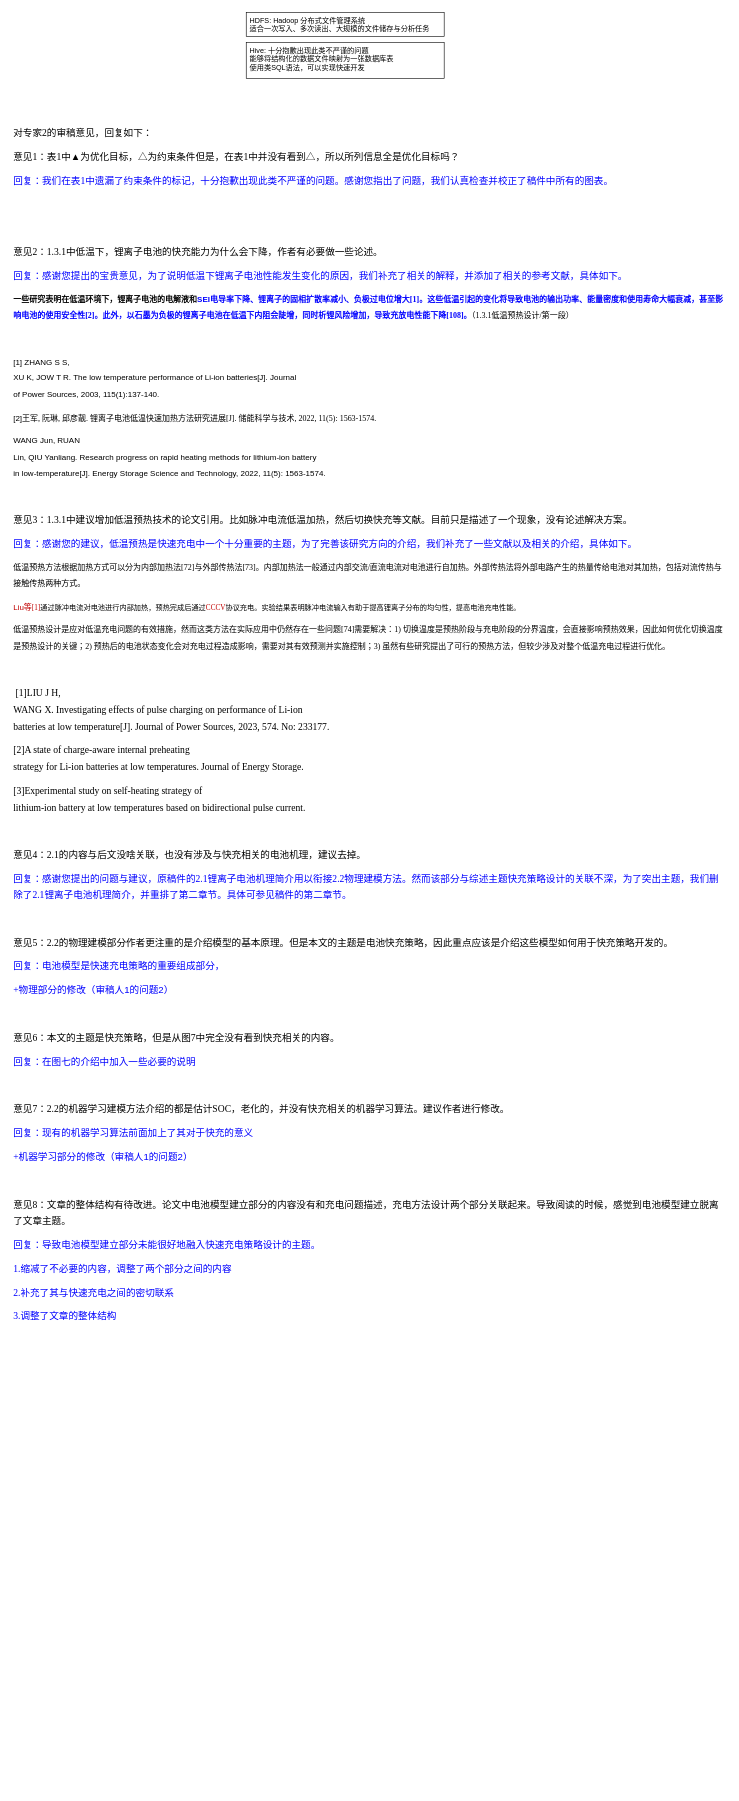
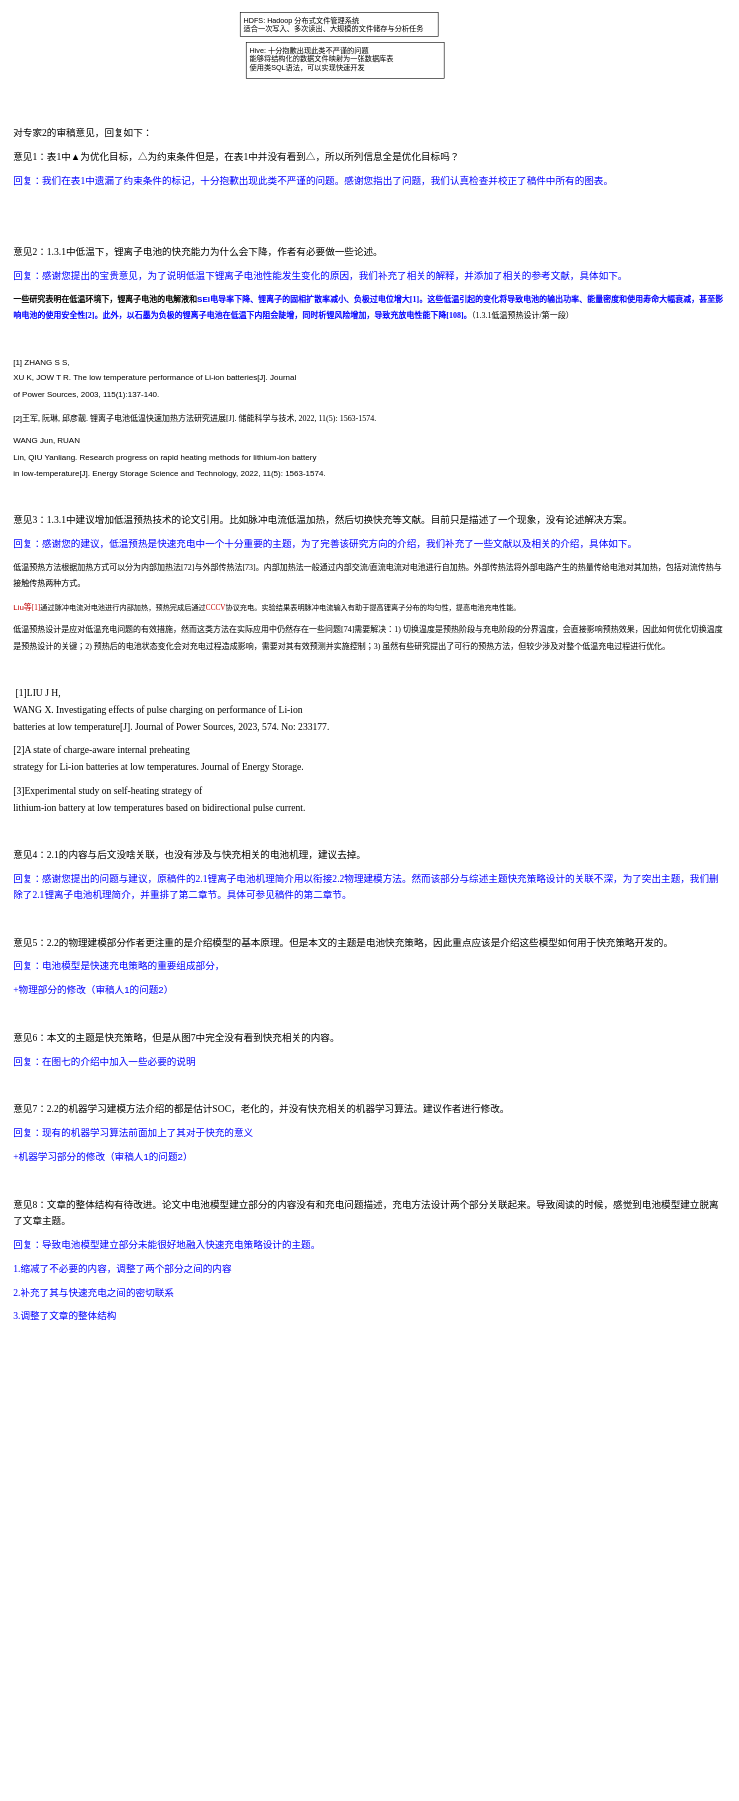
node "HDFS: Hadoop 分布式文件管理系统 适合一次写入、多次读出、大规模的文件储存与分析任务": moved (345, 24) -> (339, 24)
